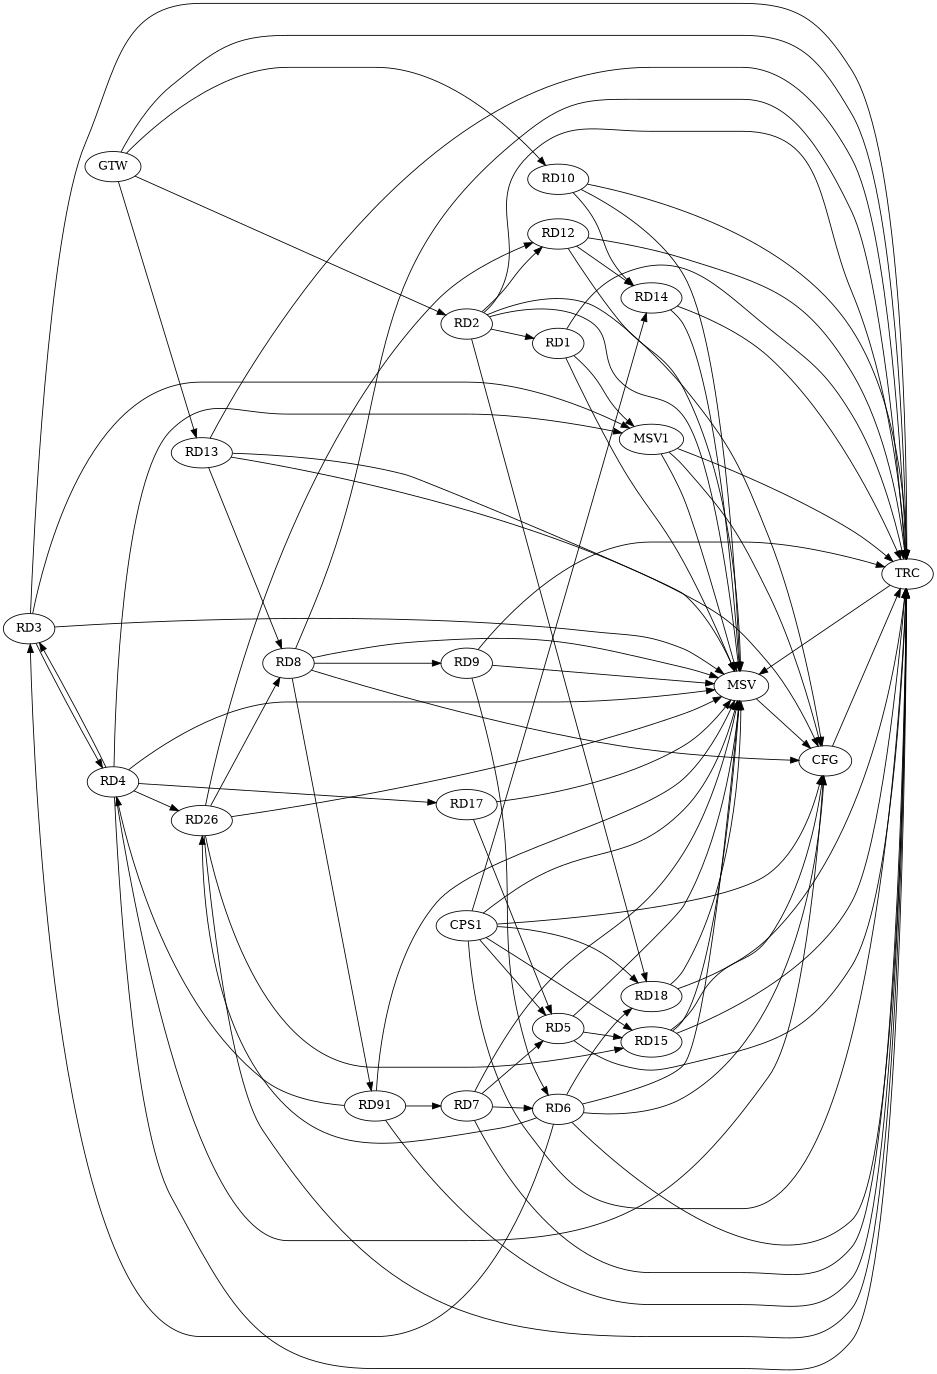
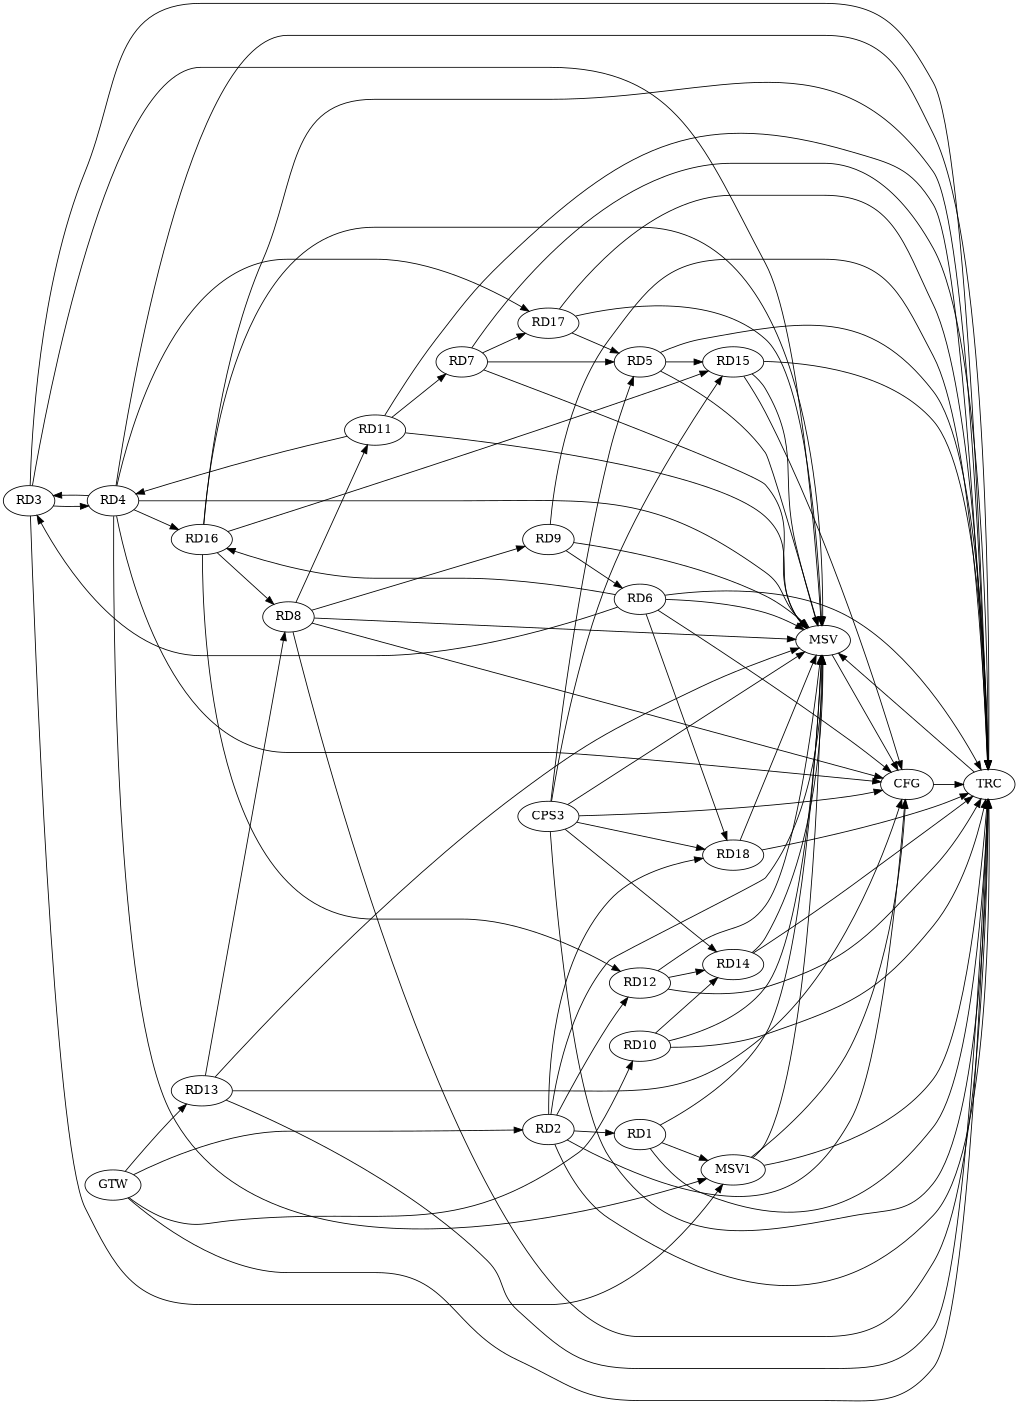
edge "RD17" -> "TRC": added
node "RD26": label "RD26" -> "RD16"
node "CPS1": label "CPS1" -> "CPS3"
node "RD91": label "RD91" -> "RD11"
edge "RD7" -> "RD6": now "RD7" -> "RD17"
